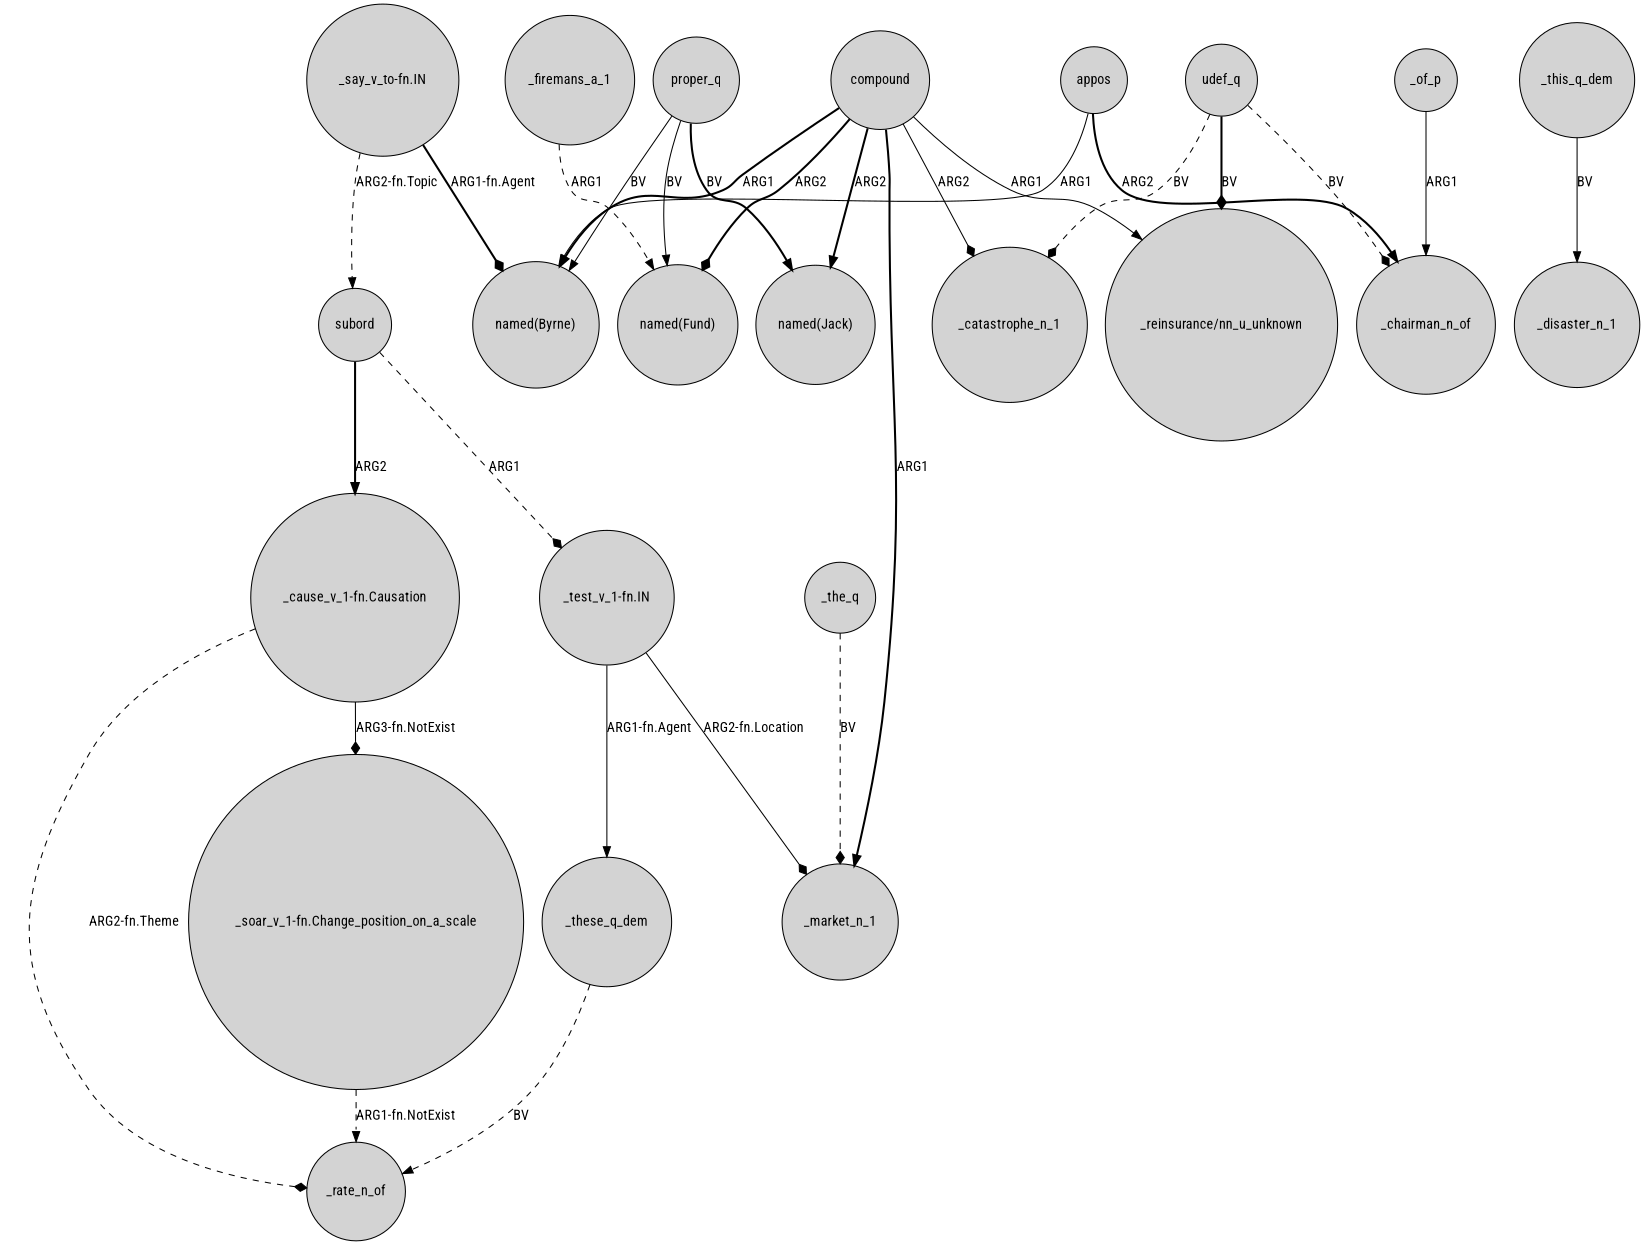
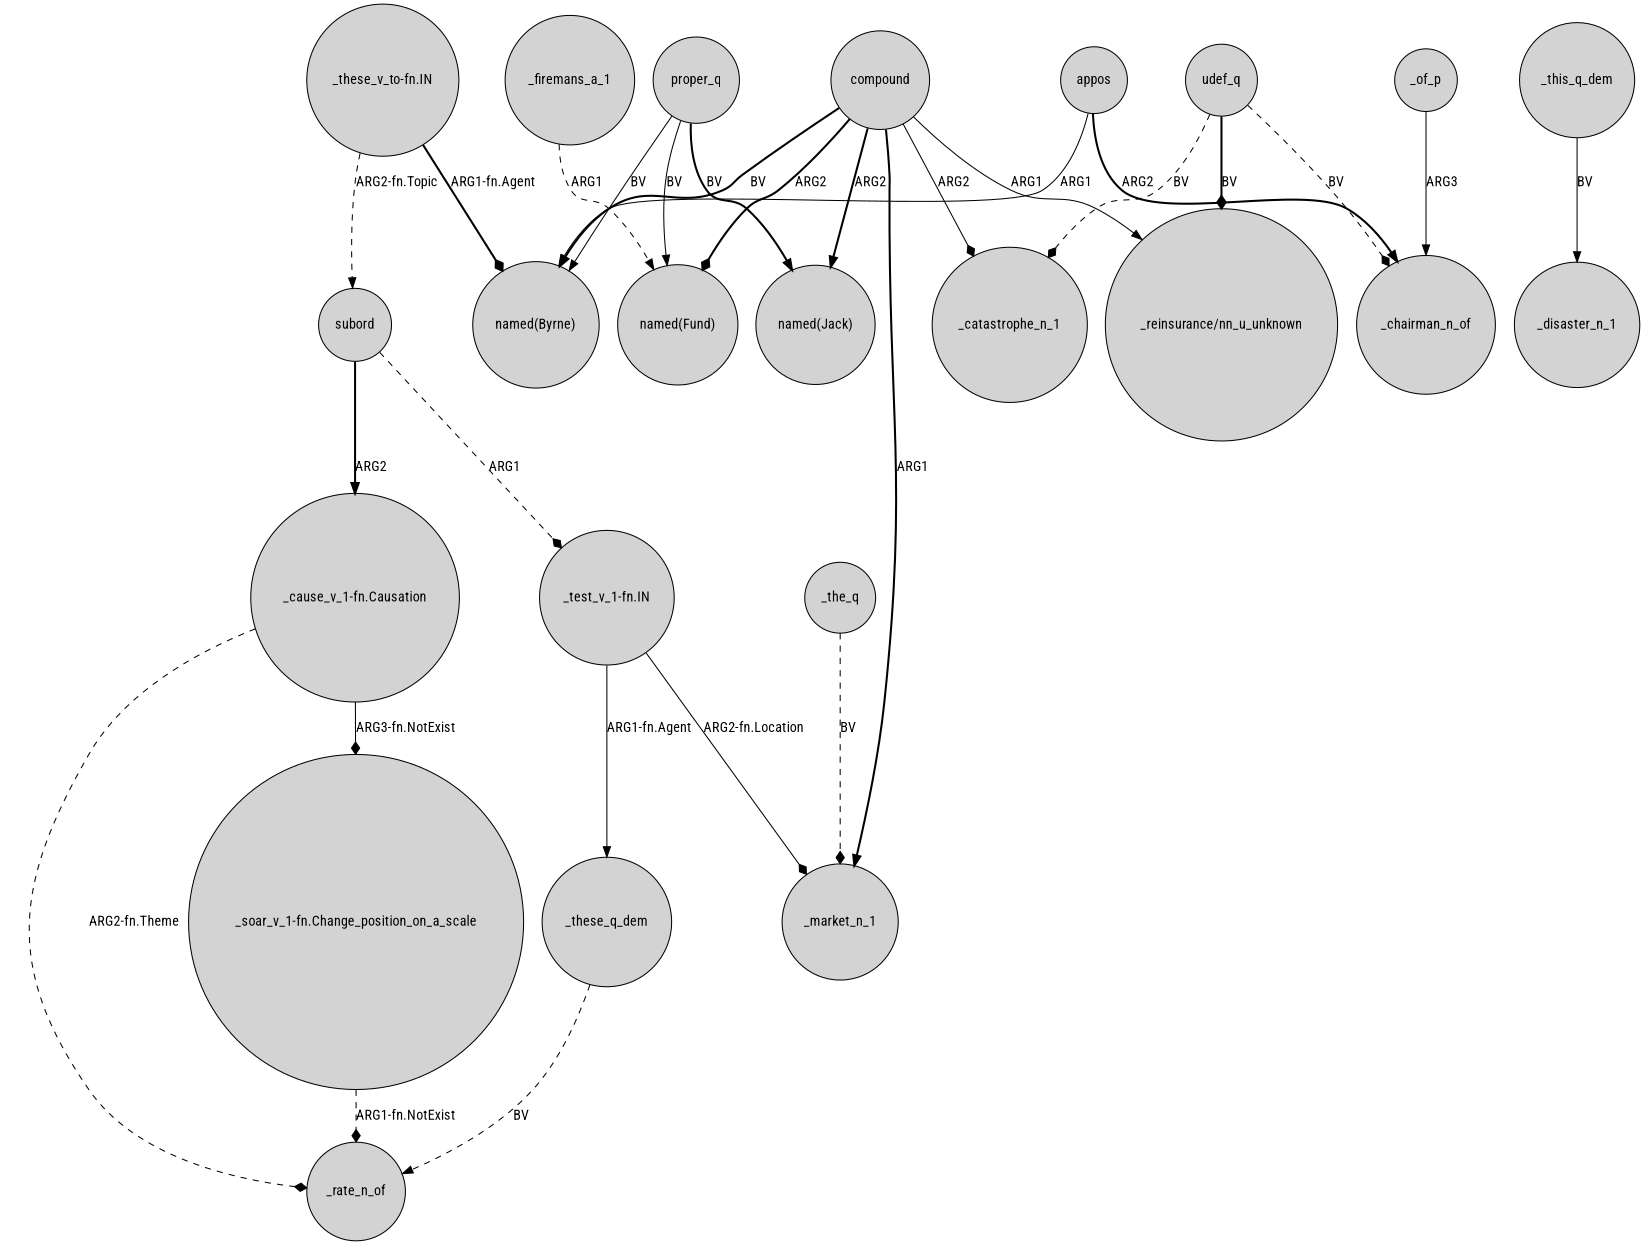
node "_say_v_to-fn.IN": label "_say_v_to-fn.IN" -> "_these_v_to-fn.IN"
edge "compound" -> "named(Byrne)": label "ARG1" -> "BV"
edge "_of_p" -> "_chairman_n_of": label "ARG1" -> "ARG3"
edge "_soar_v_1-fn.Change_position_on_a_scale" -> "_rate_n_of": arrowhead normal -> diamond
